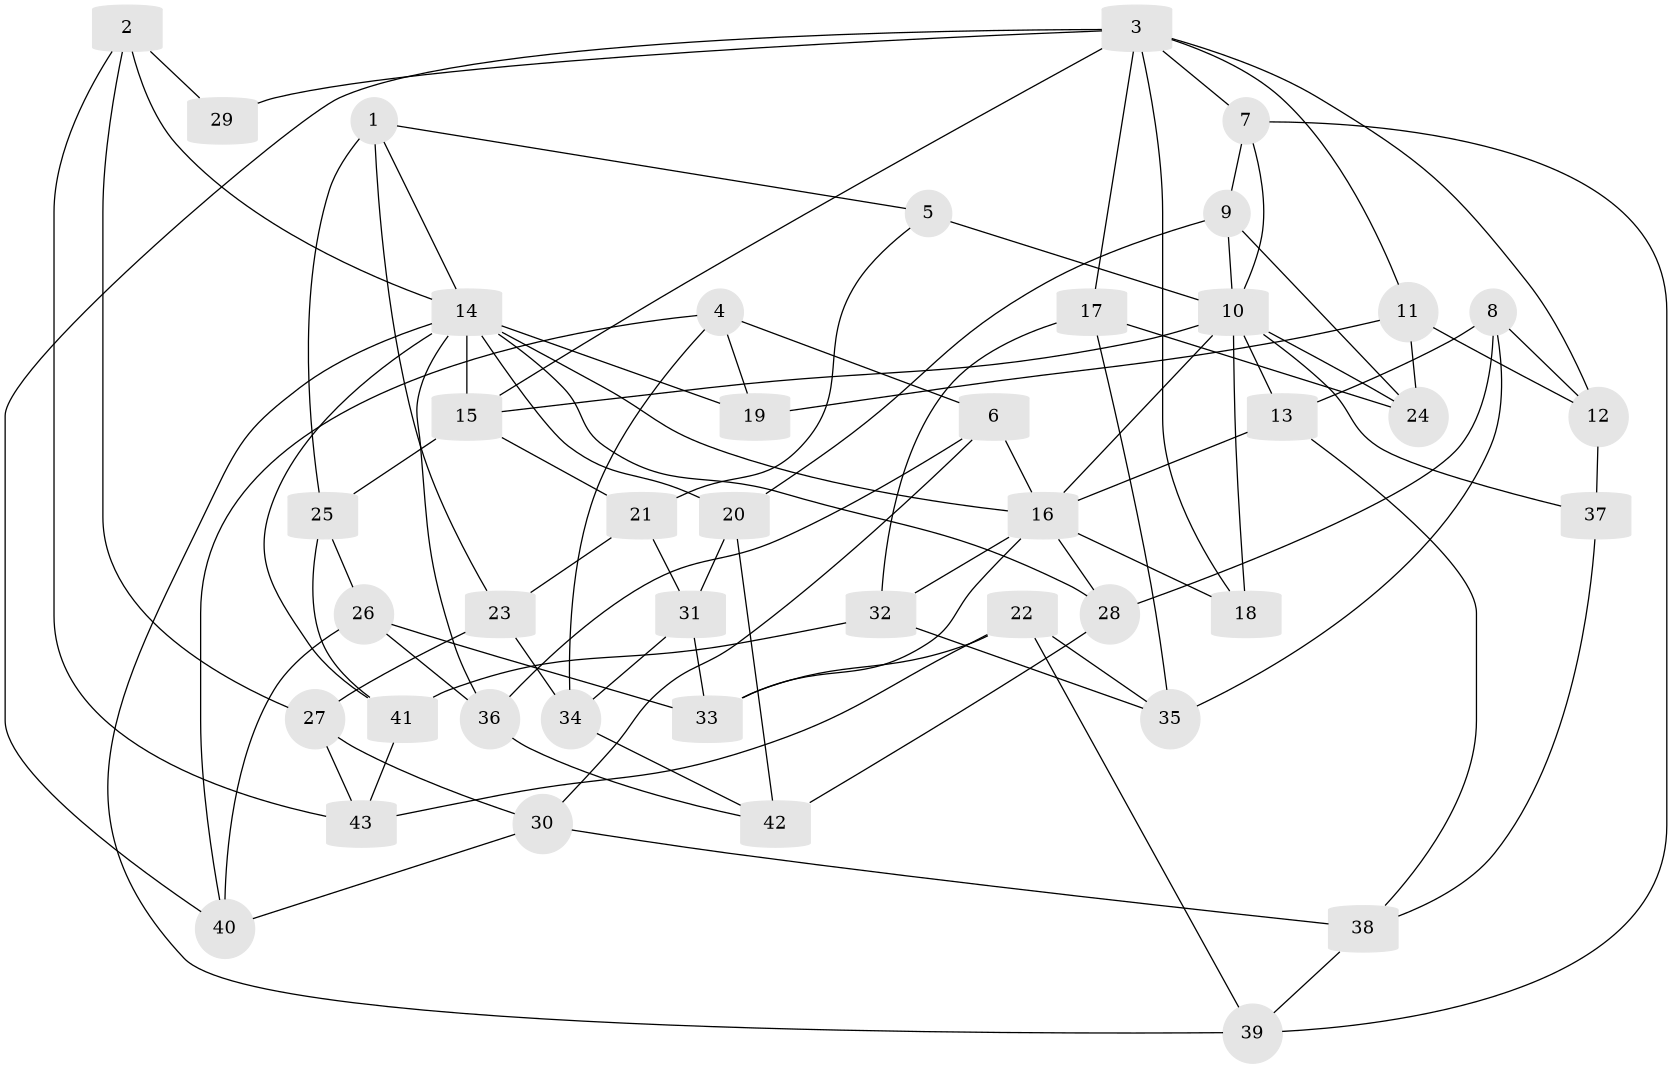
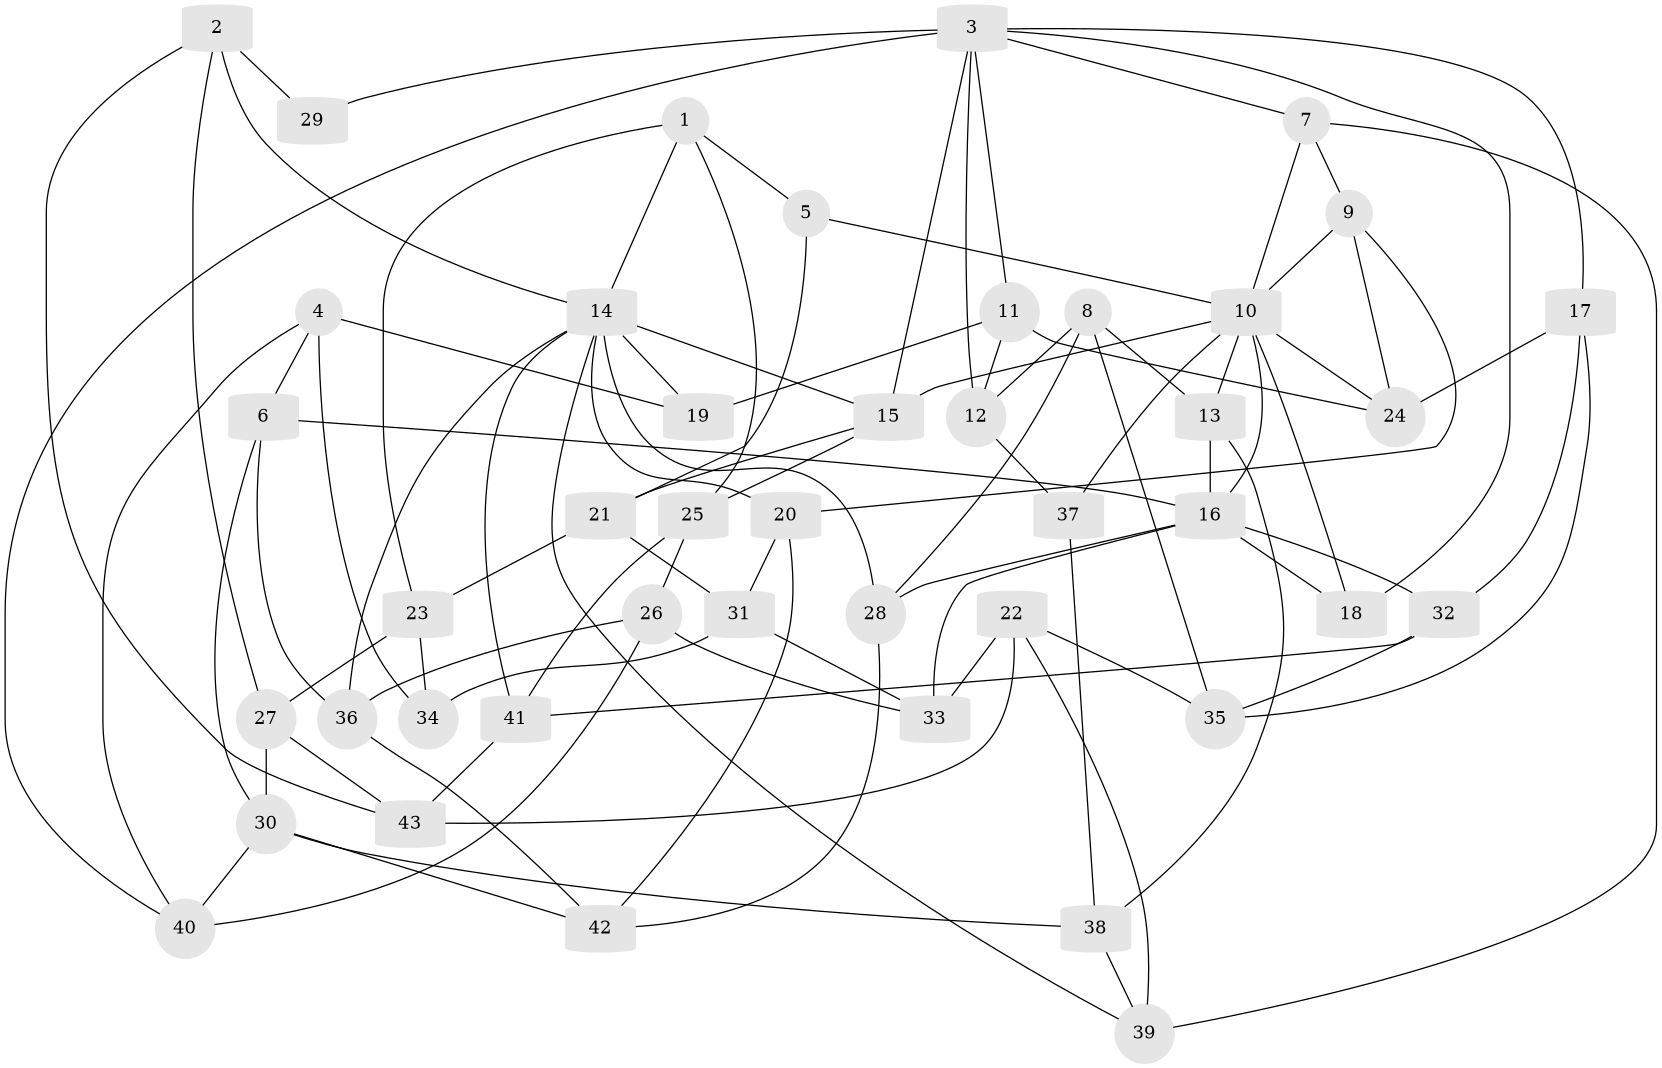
edge "14" -- "16": removed
edge "34" -- "42": now "30" -- "42"
